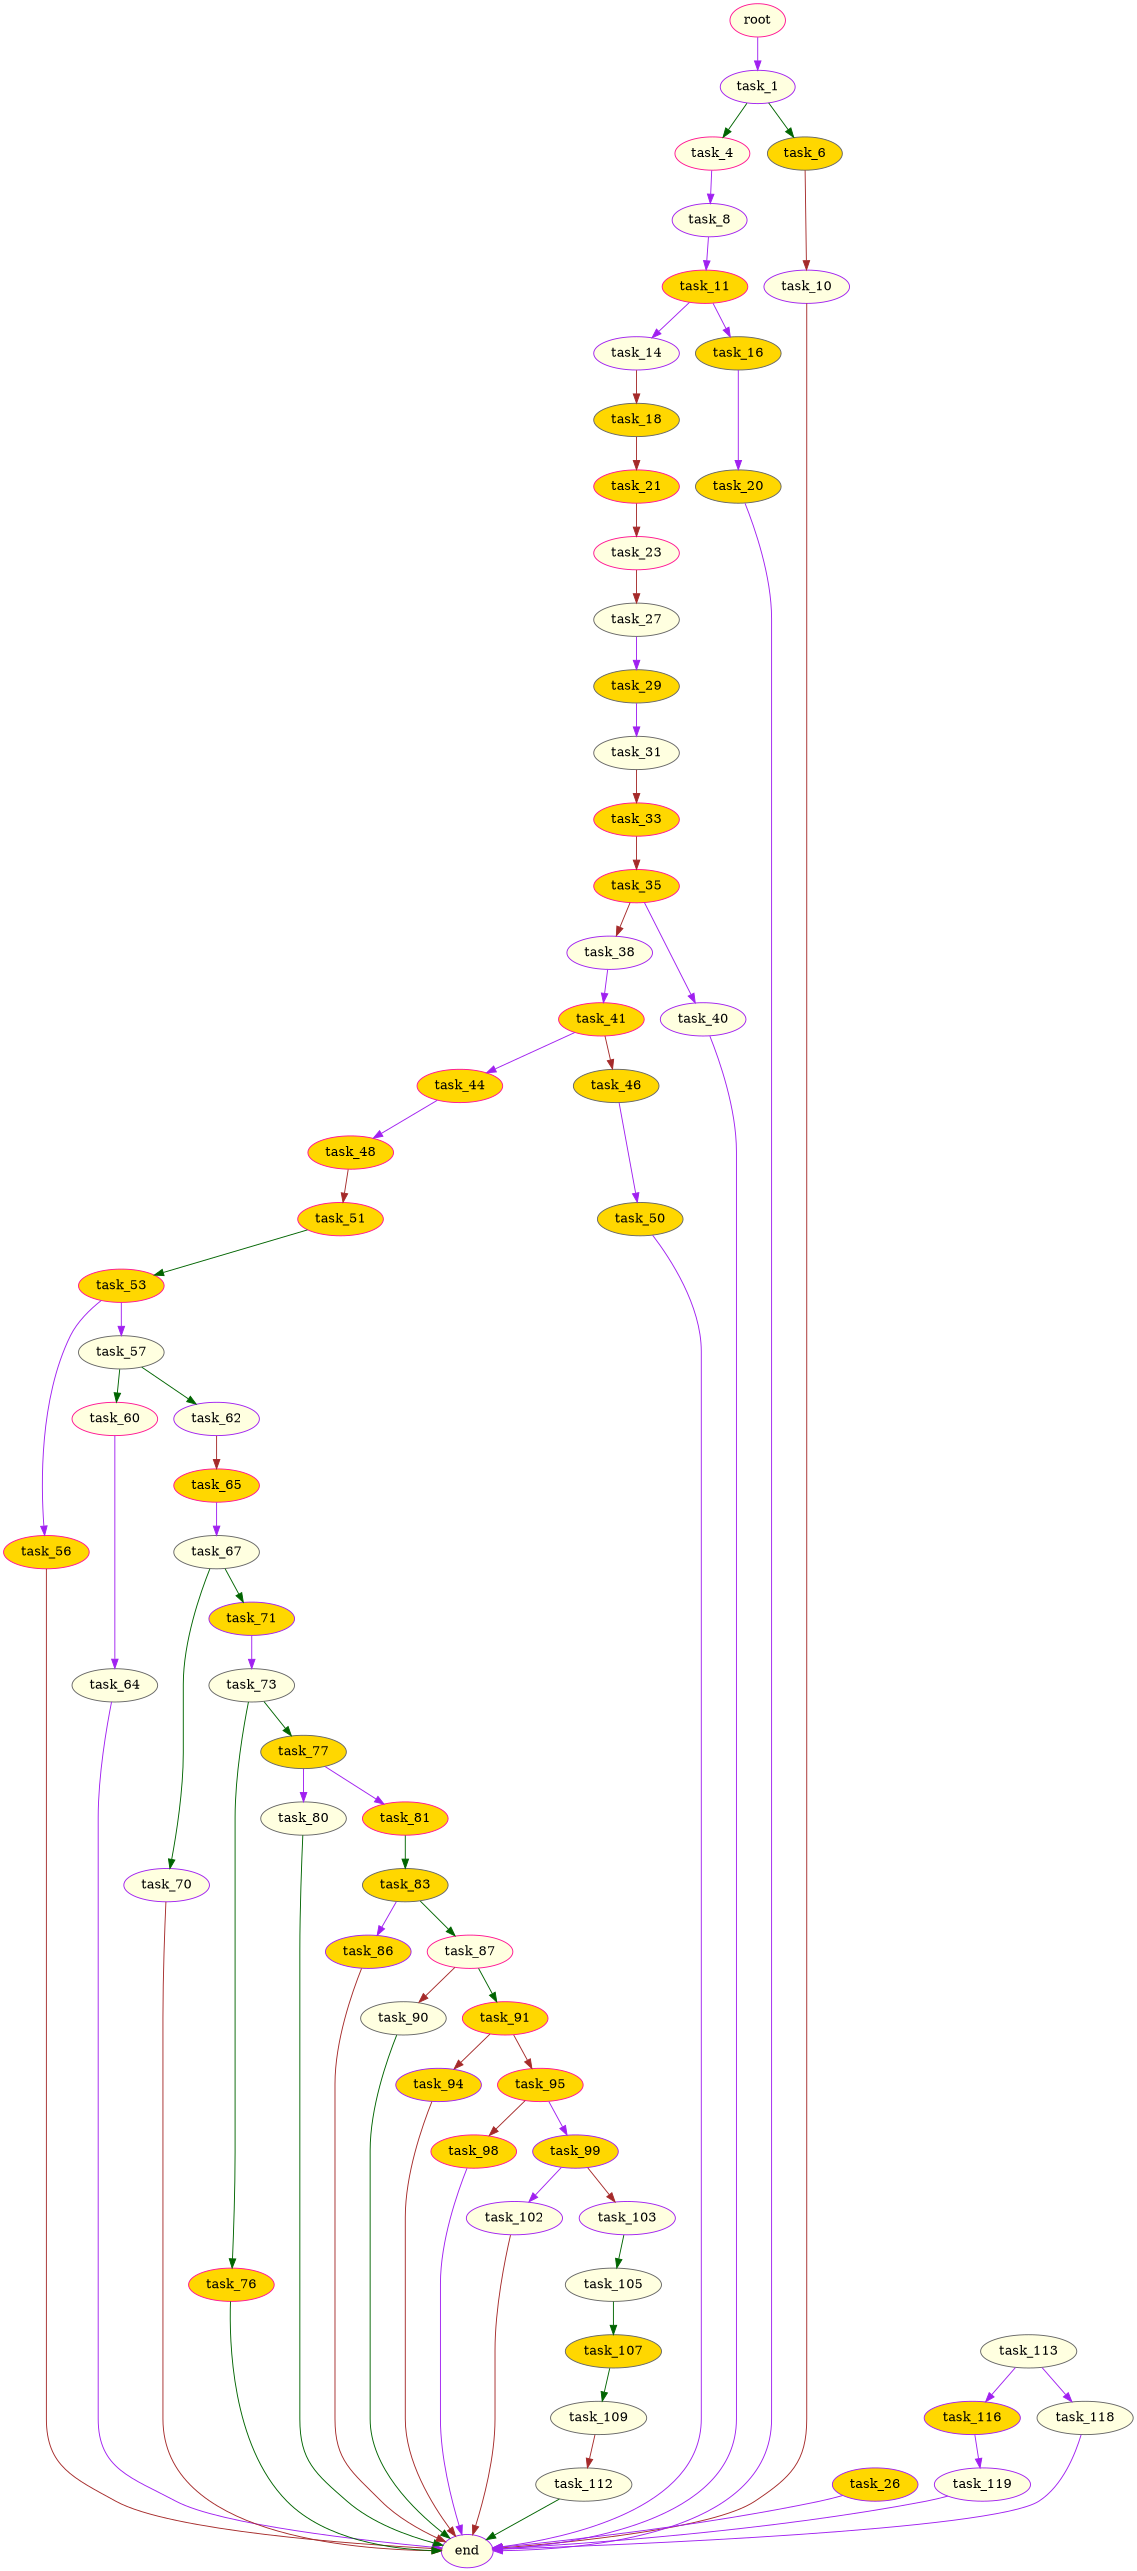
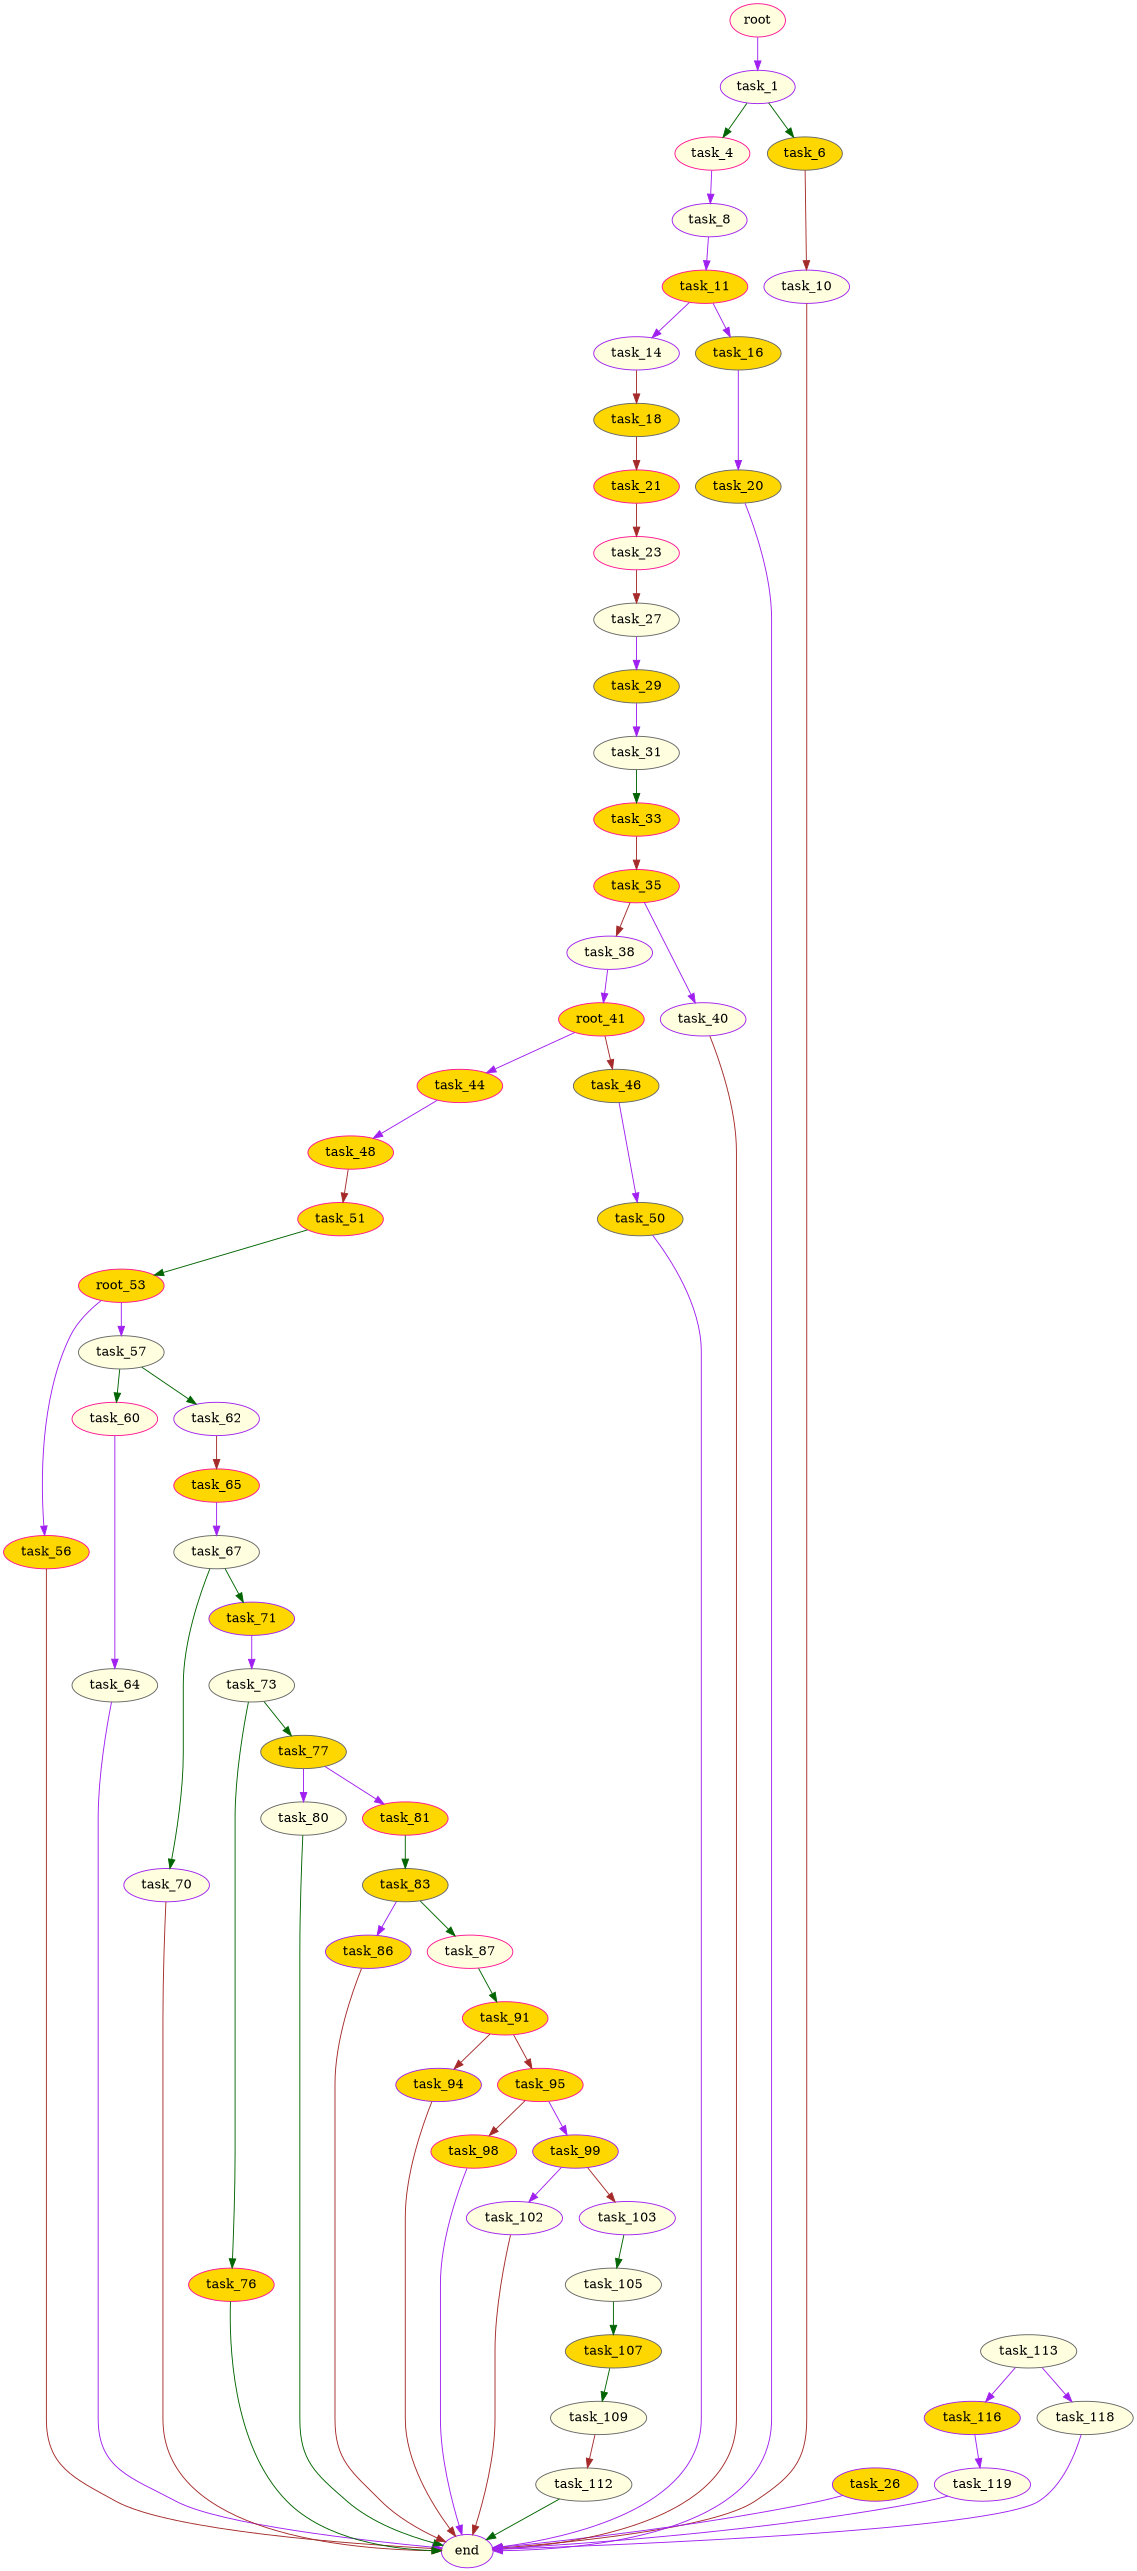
edge "task_31" -> "task_33": color brown -> darkgreen
node "task_41": label "task_41" -> "root_41"
node "task_53": label "task_53" -> "root_53"
edge "task_40" -> "end": color purple -> brown
node "task_90": removed
